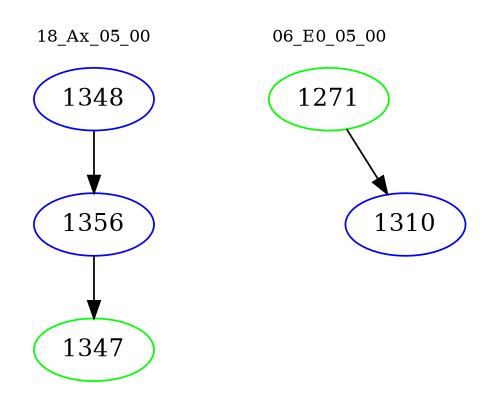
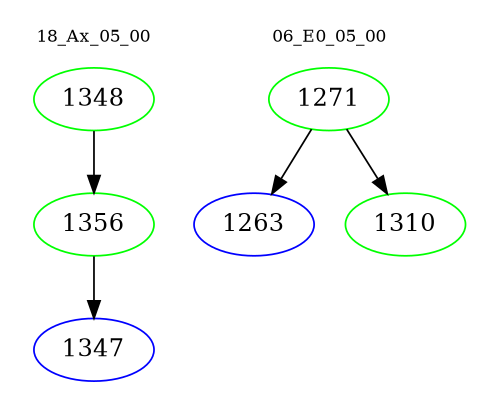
node "1348": color blue -> green
node "1356": color blue -> green
node "1263": added
node "1310": color blue -> green
node "1347": color green -> blue
